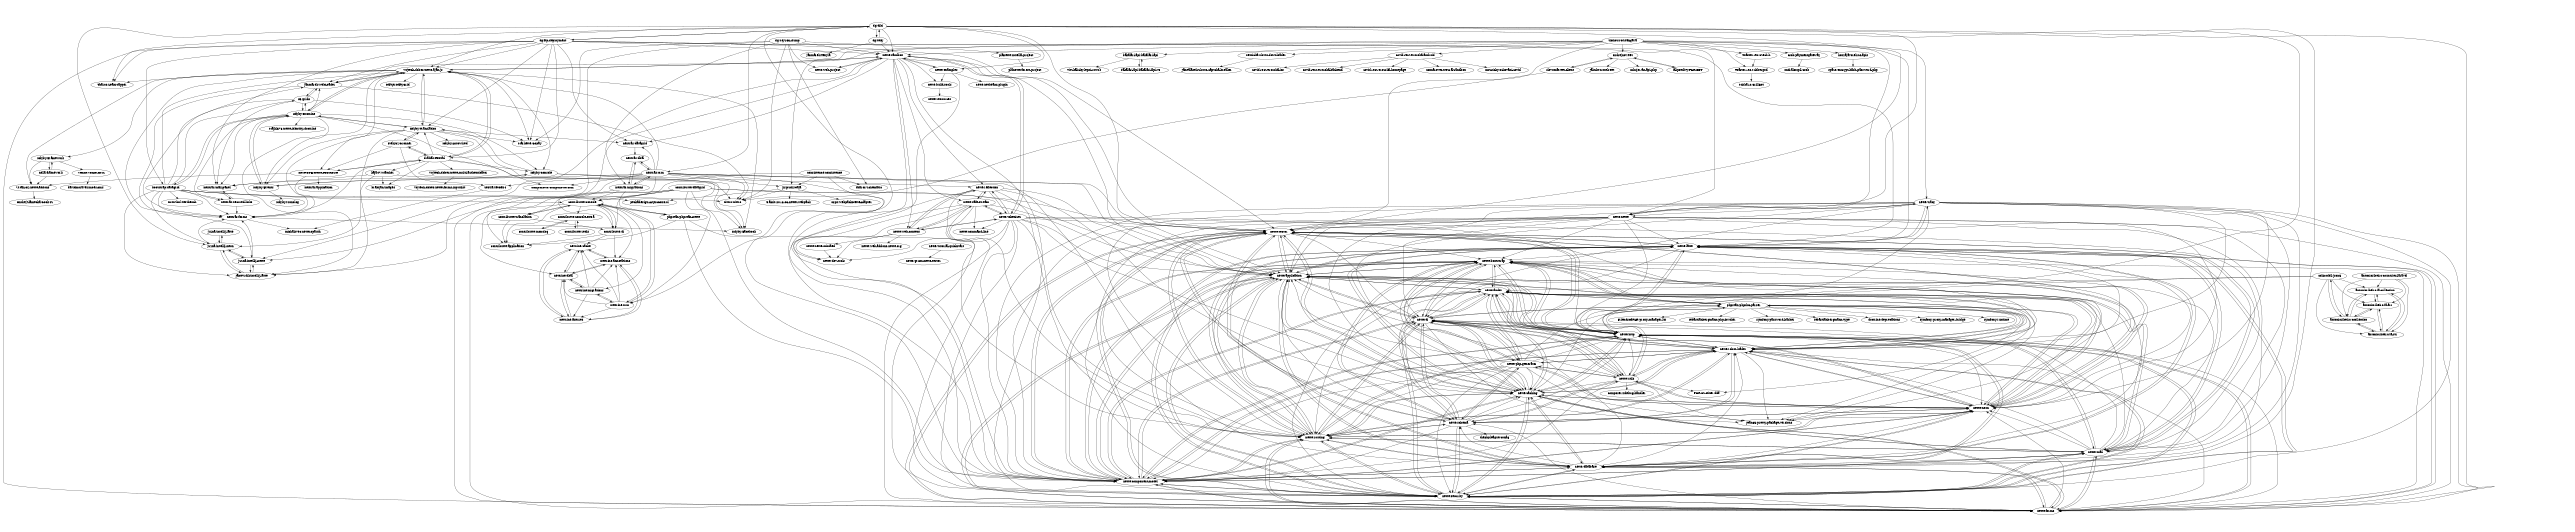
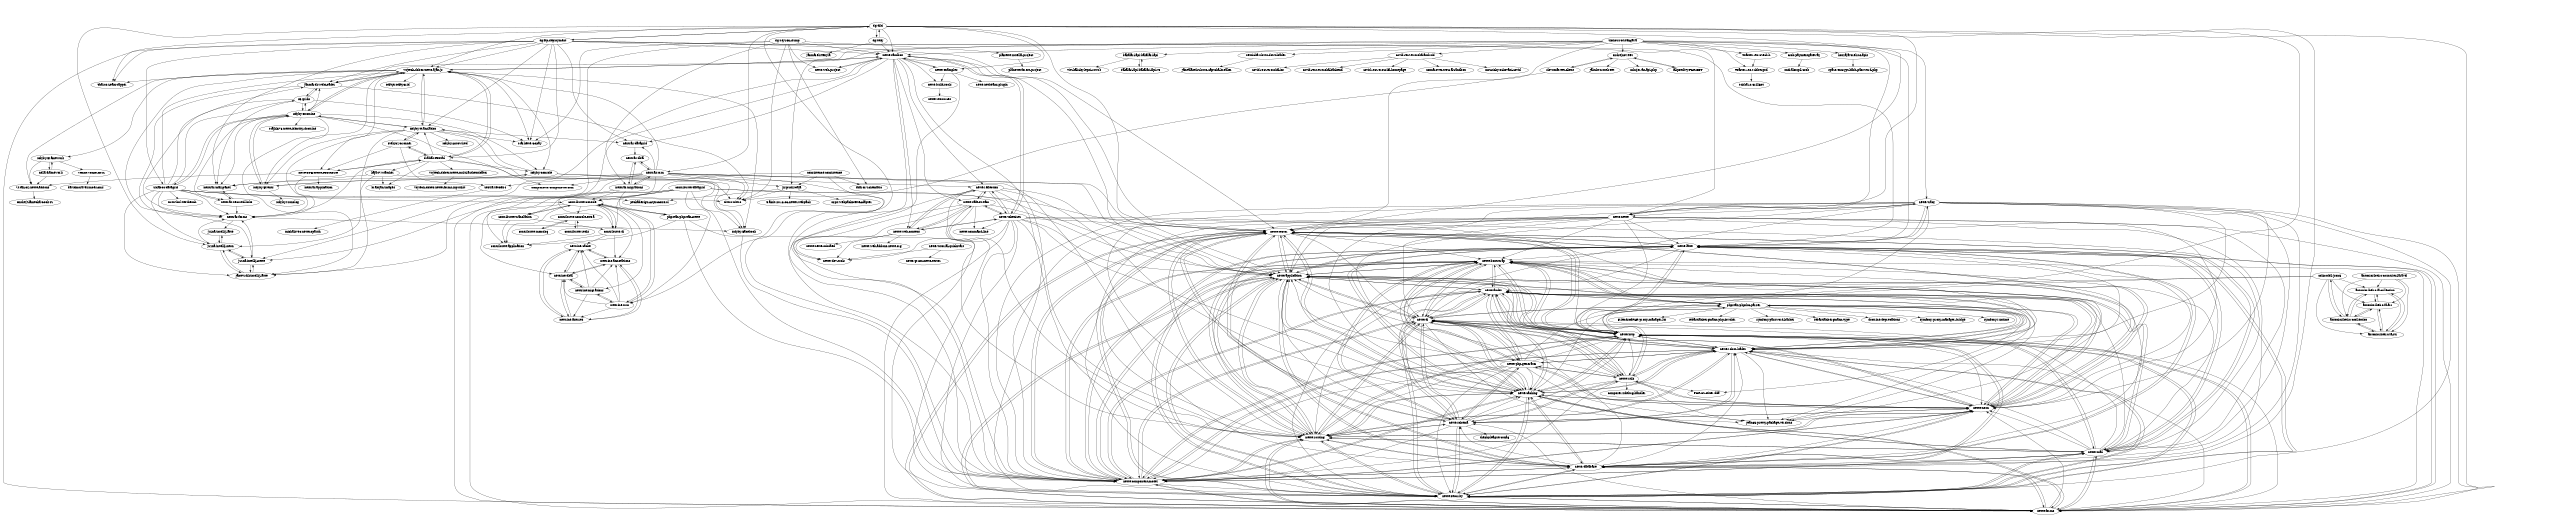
node "bootstrap/datagrid": label "bootstrap/datagrid" -> "ublaboo/datagrid"
edge "nextras/forms" -> "michalsvec/nette-opauth": now "nextras/forms" -> "juzna/intellij-latte"
edge "nette/nette-minified" -> "nette/dev-tools": now "nette/tutorial-quickstart" -> "nette/dev-tools"
edge "nette/security" -> "nette/component-model": now "Kdyby/Facebook" -> "nette/component-model"
